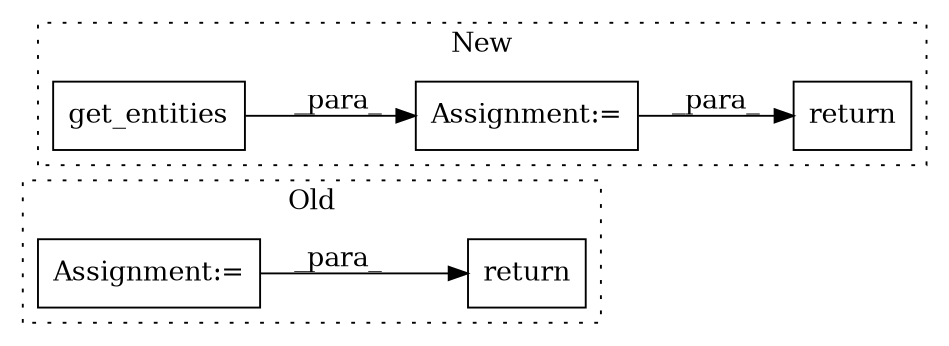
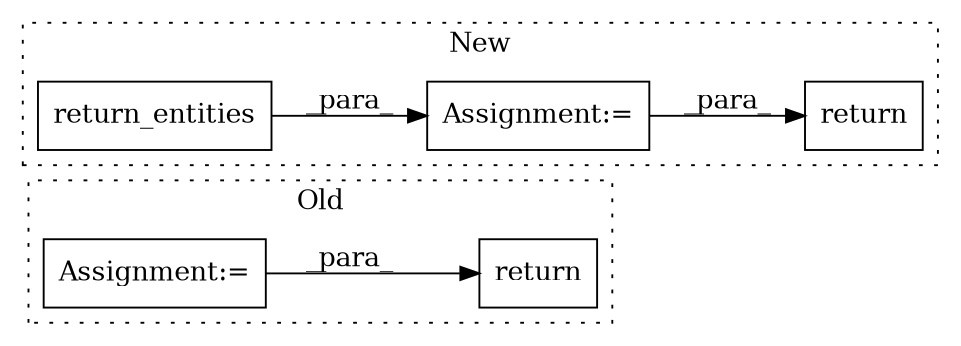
node "get_entities": label "get_entities" -> "return_entities"
